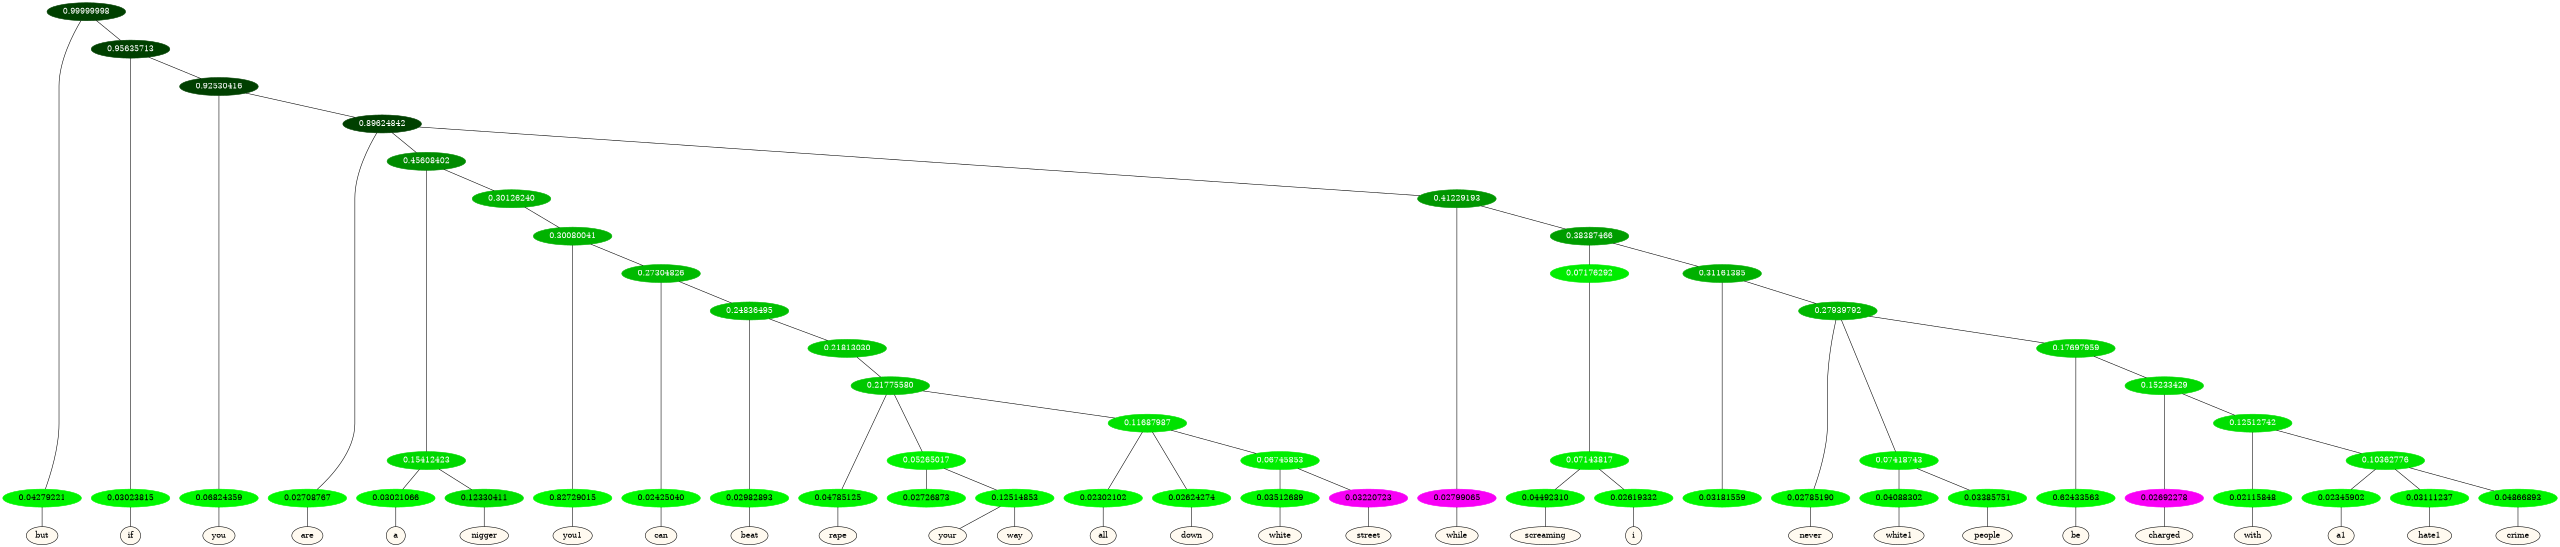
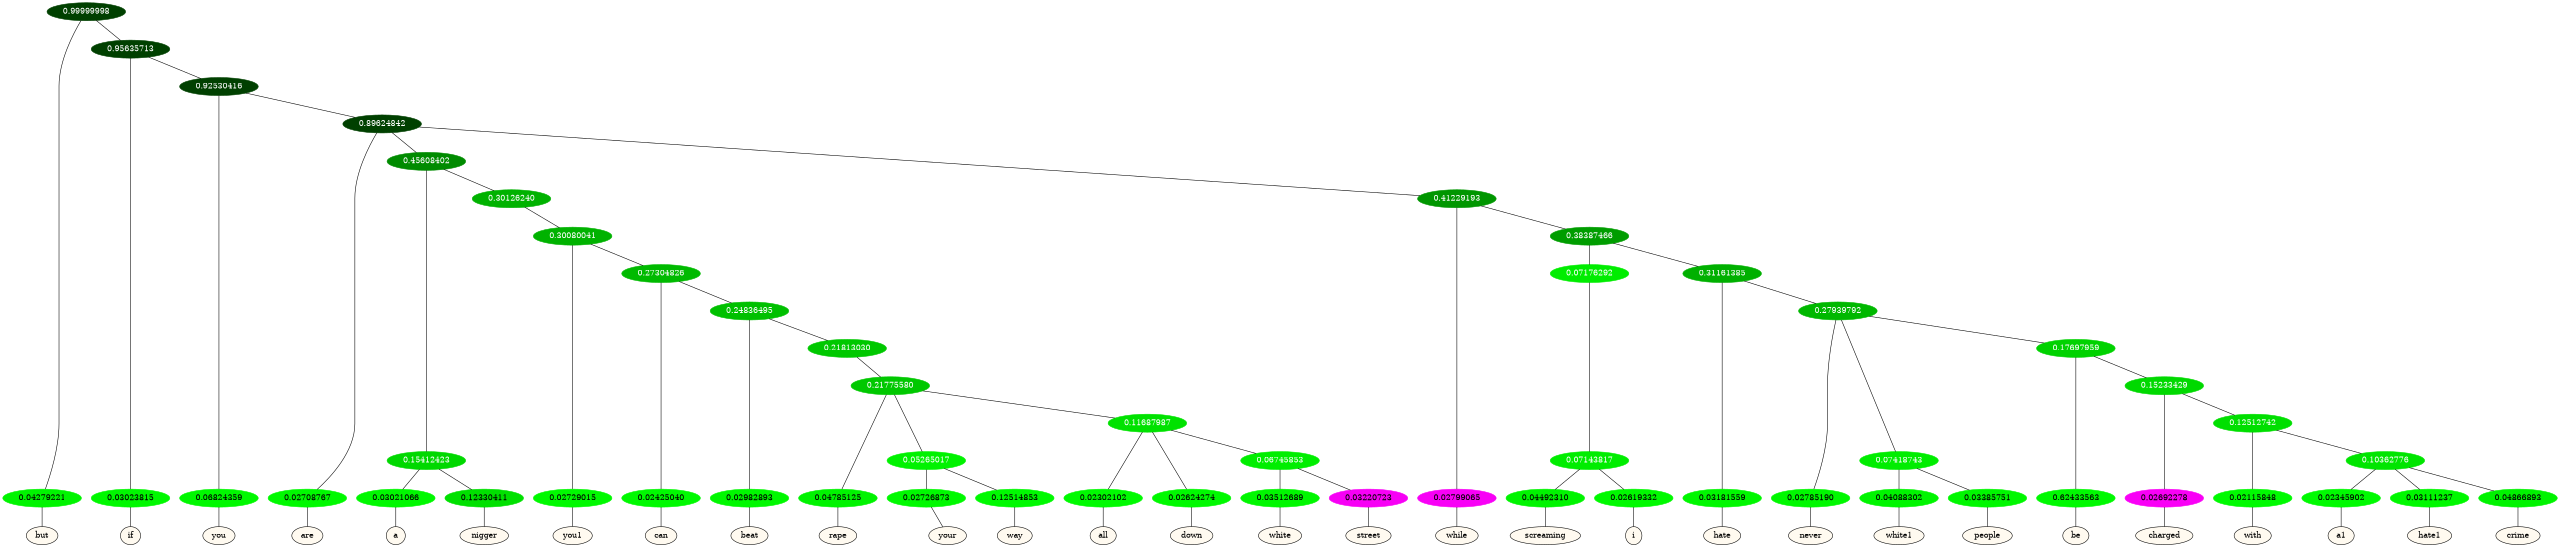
node "0.82729015": label "0.82729015" -> "0.02729015"
edge "0.12514853" -- "your": now "0.02726873" -- "your"
node "hate": added
